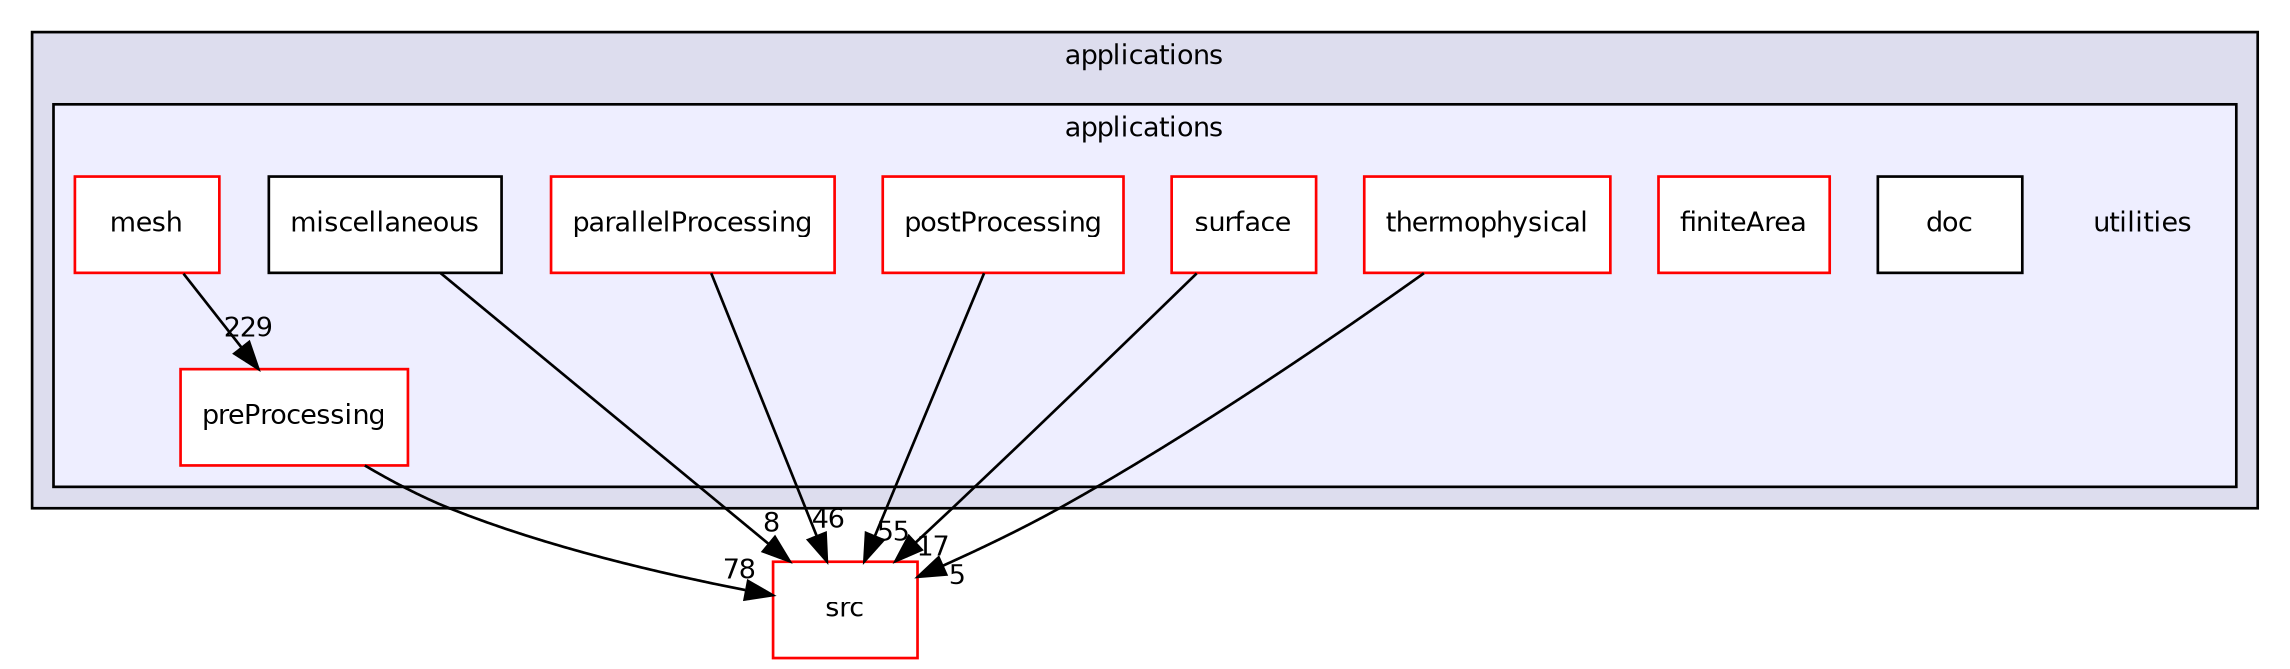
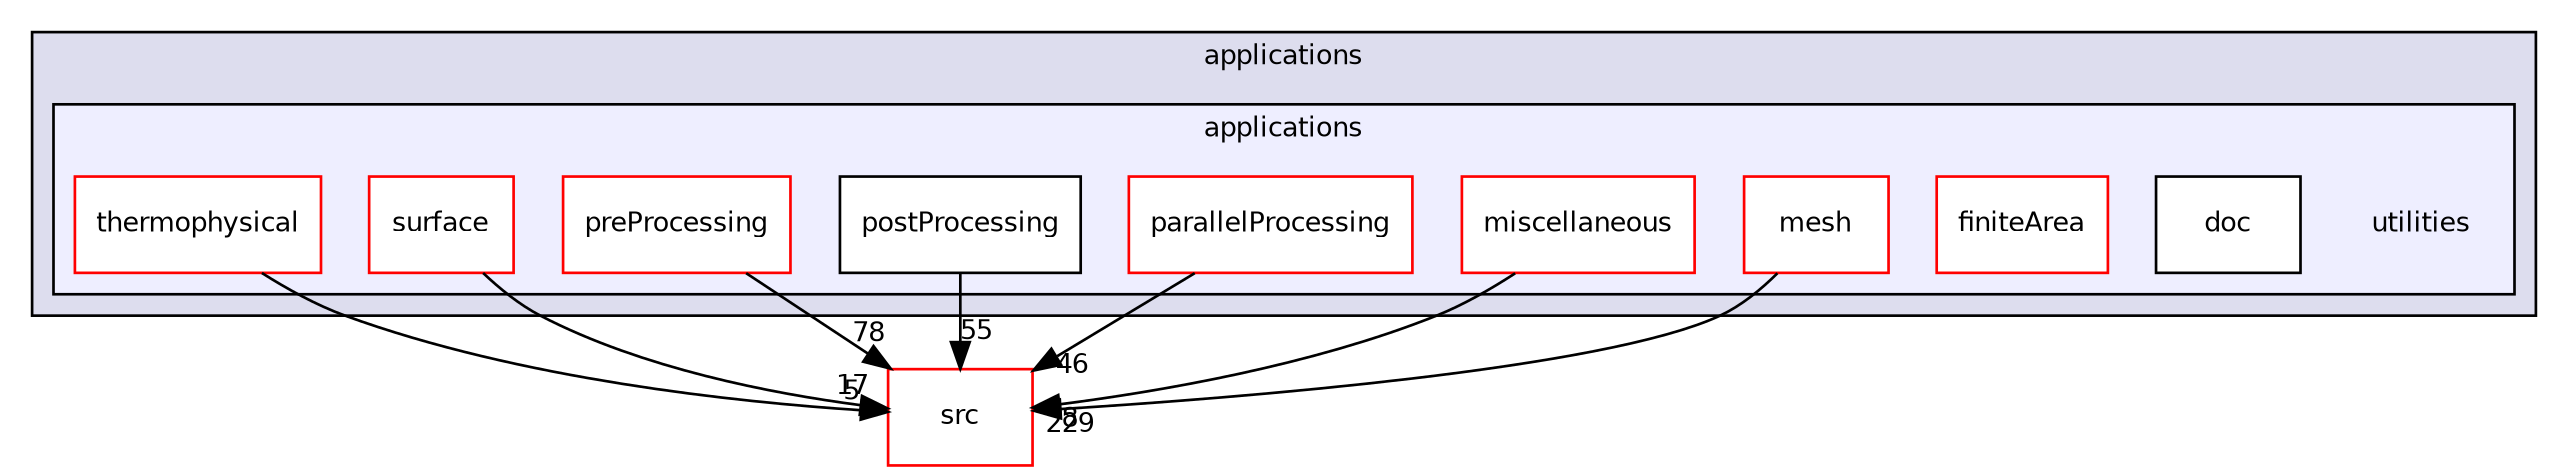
node "miscellaneous": color black -> red
node "postProcessing": color red -> black
edge "mesh" -> "preProcessing": now "mesh" -> "src"
